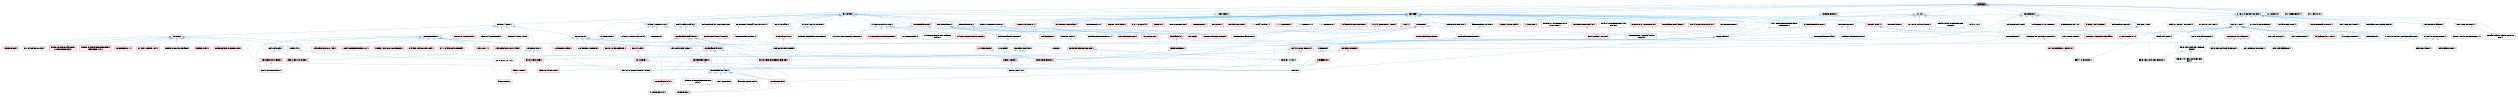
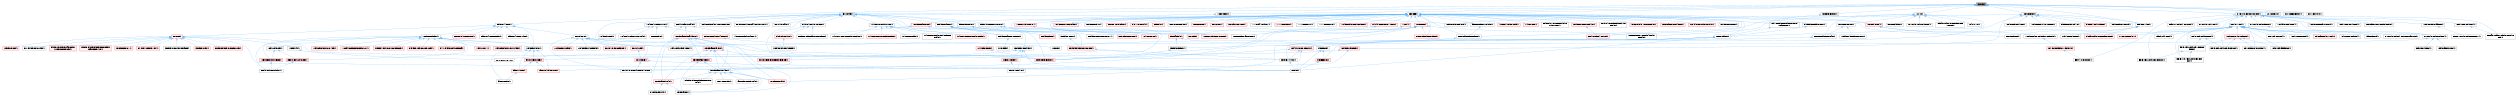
node "PackageWriterToSharedBuffer.h": label "PackageWriterToSharedBuffer.h" -> "IPlatformFileManagedStorage.h"
